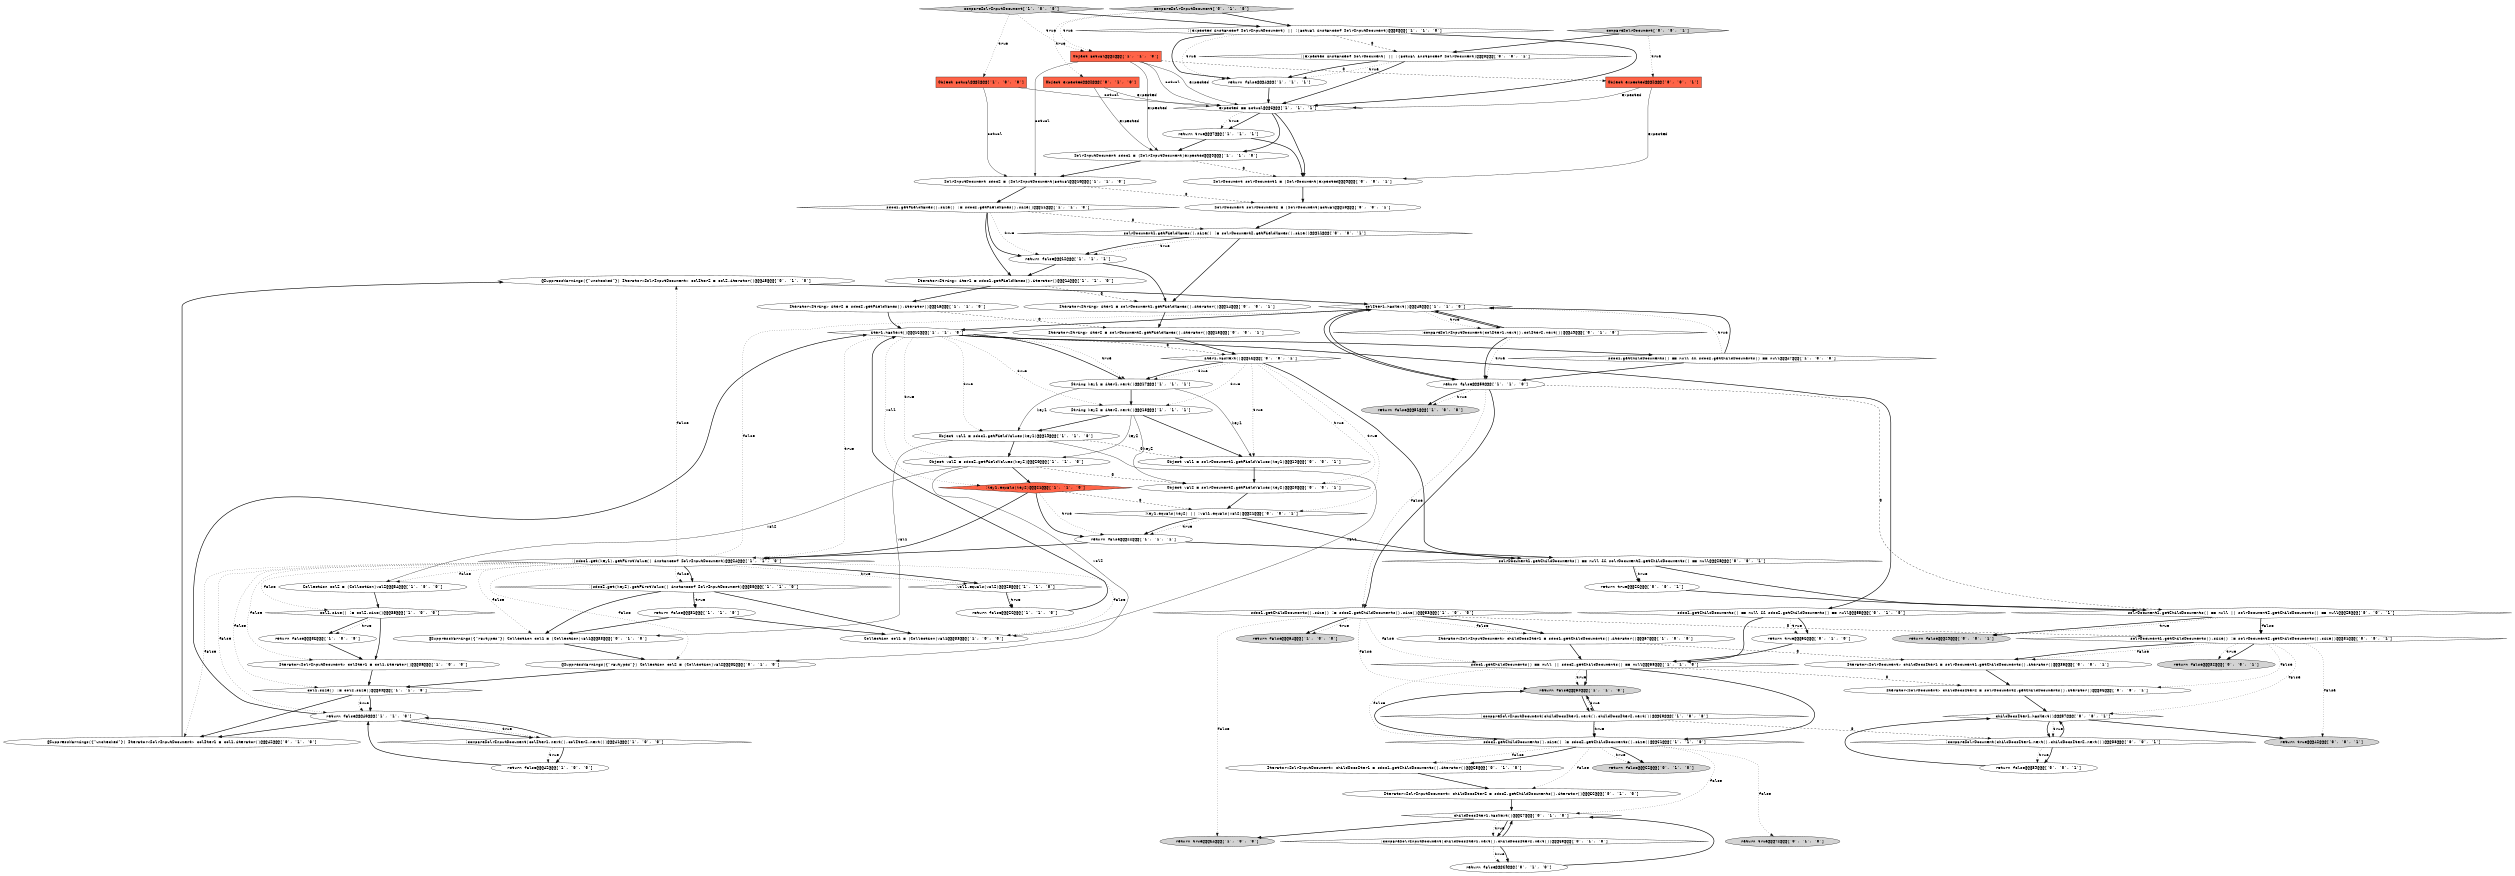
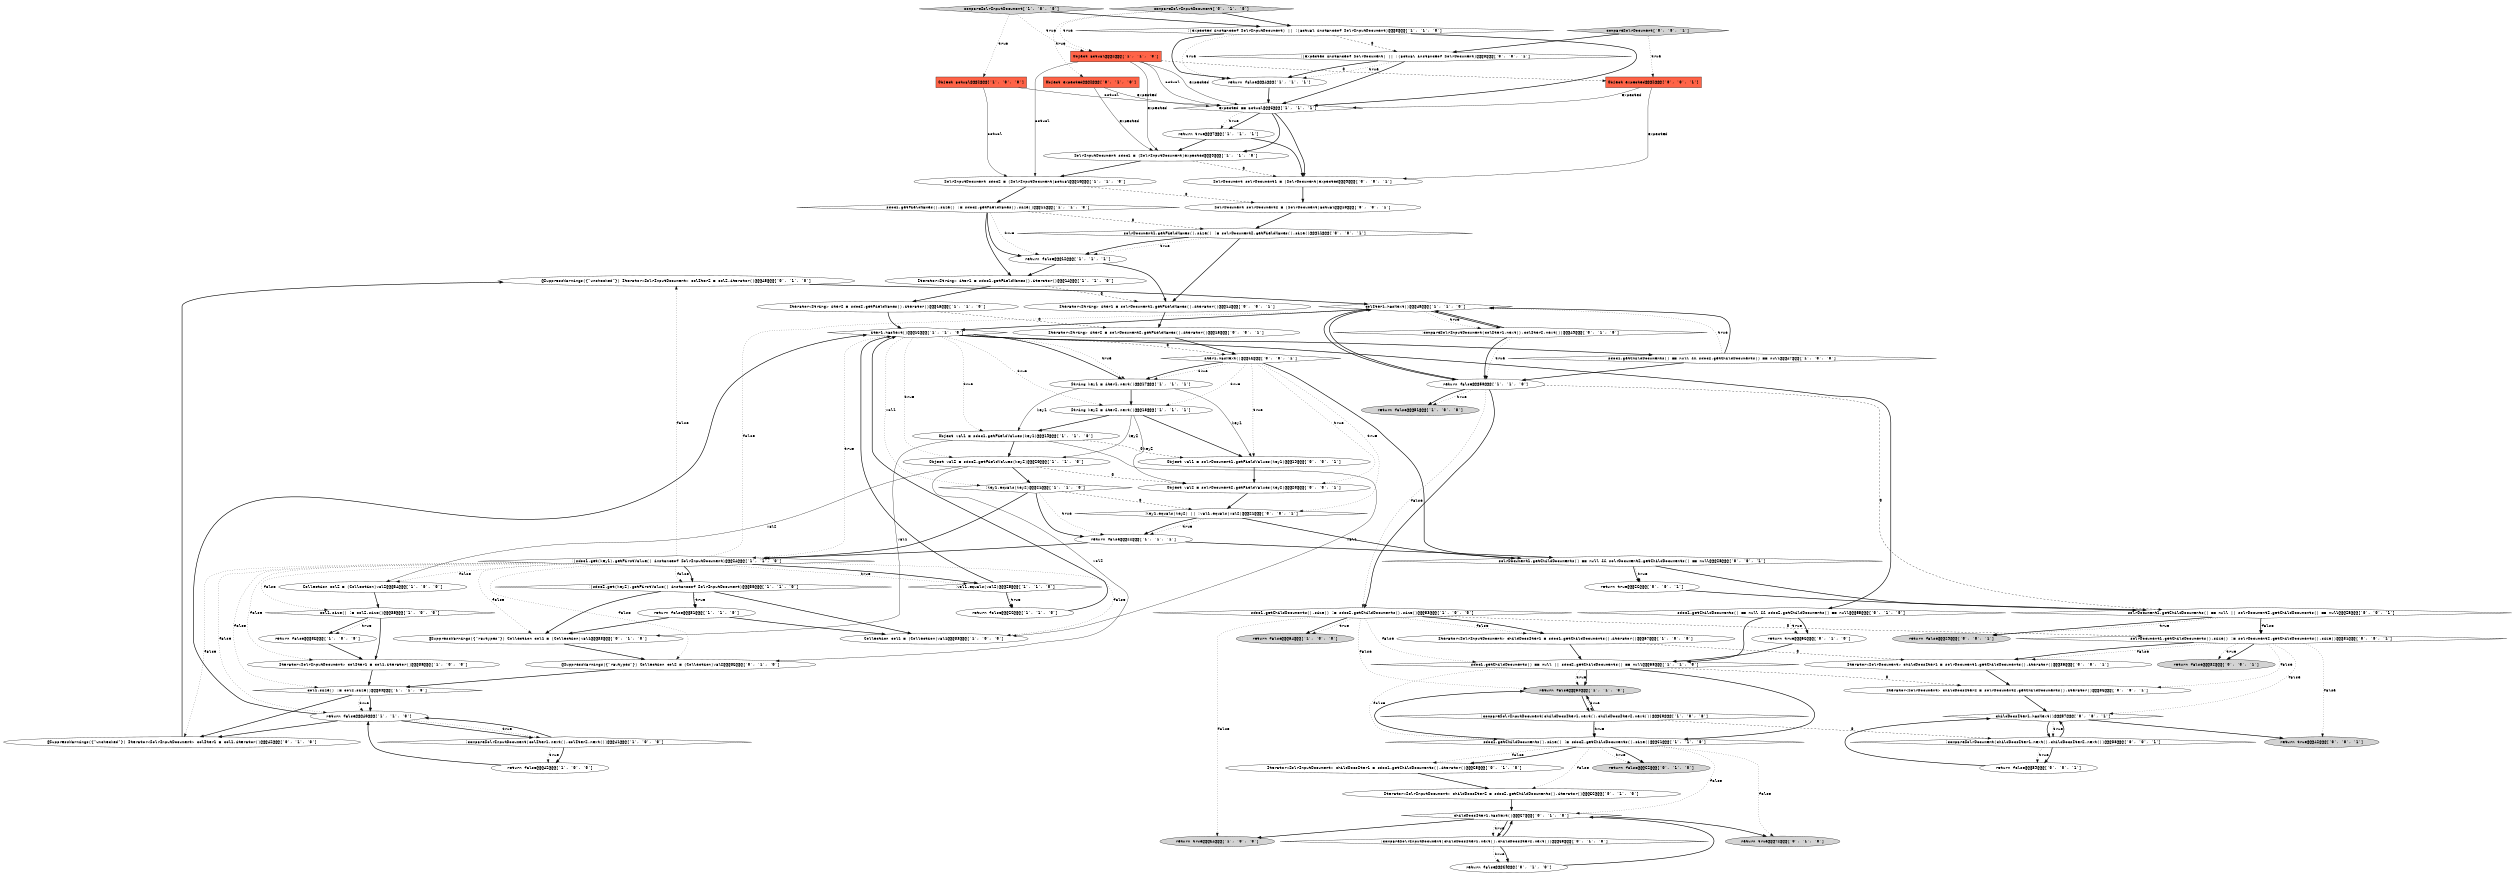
edge "!val1.equals(val2)@@@25@@@['1', '1', '0']" -> "iter1.hasNext()@@@16@@@['1', '1', '0']": added
node "!key1.equals(key2)@@@21@@@['1', '1', '0']": fillcolor tomato -> white
edge "childDocsIter1.hasNext()@@@67@@@['0', '1', '0']" -> "return true@@@72@@@['0', '1', '0']": added
